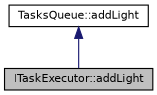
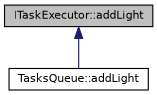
edge "ITaskExecutor::addLight" -> "TasksQueue::addLight": reversed
